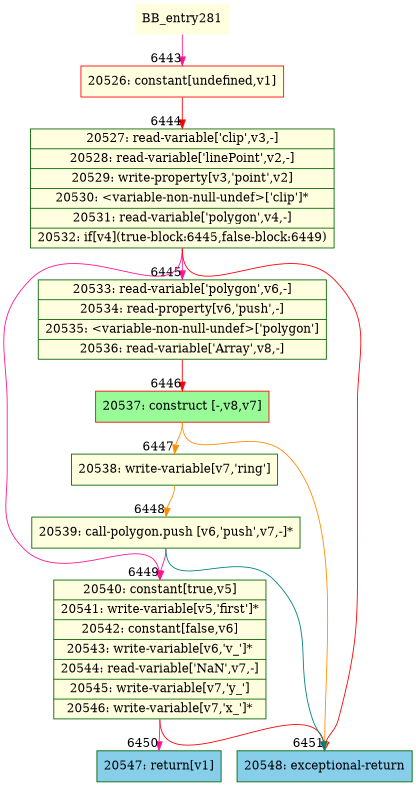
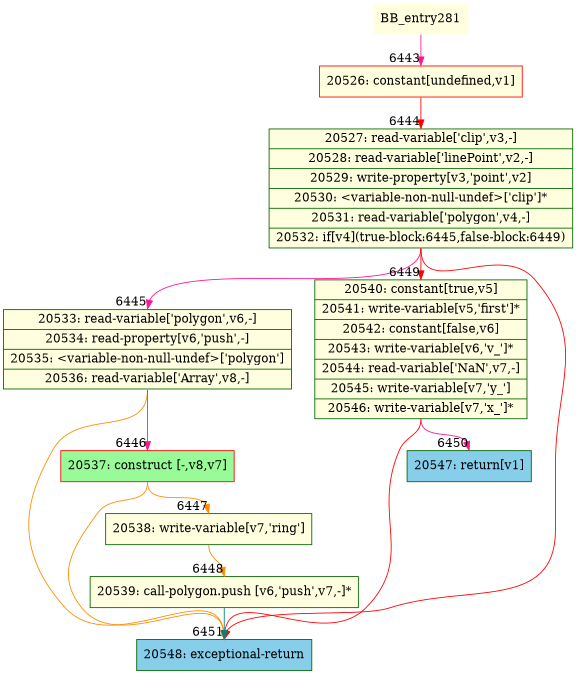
edge "20533: read-variable['polygon',v6,-]" -> "20537: construct [-,v8,v7]": color red -> deeppink
edge "20527: read-variable['clip',v3,-]" -> "20540: constant[true,v5]": color deeppink -> red
edge "20533: read-variable['polygon',v6,-]" -> "20548: exceptional-return": added
edge "20539: call-polygon.push [v6,'push',v7,-]*" -> "20540: constant[true,v5]": removed
